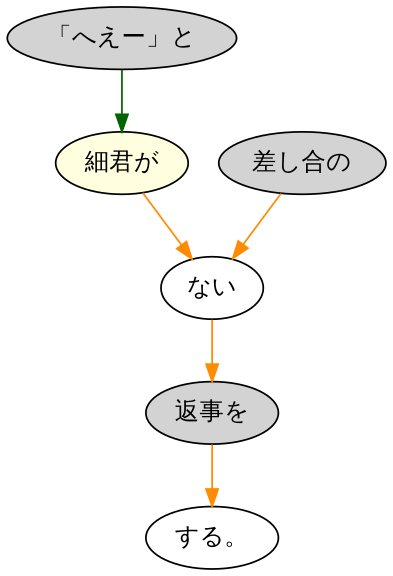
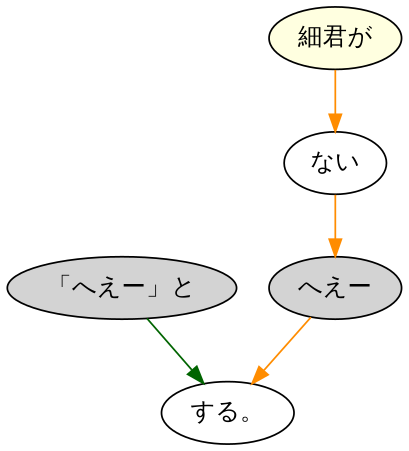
edge "「へえー」と" -> "細君が": now "「へえー」と" -> "する。"
node "差し合の": removed
node "返事を": label "返事を" -> "へえー"
